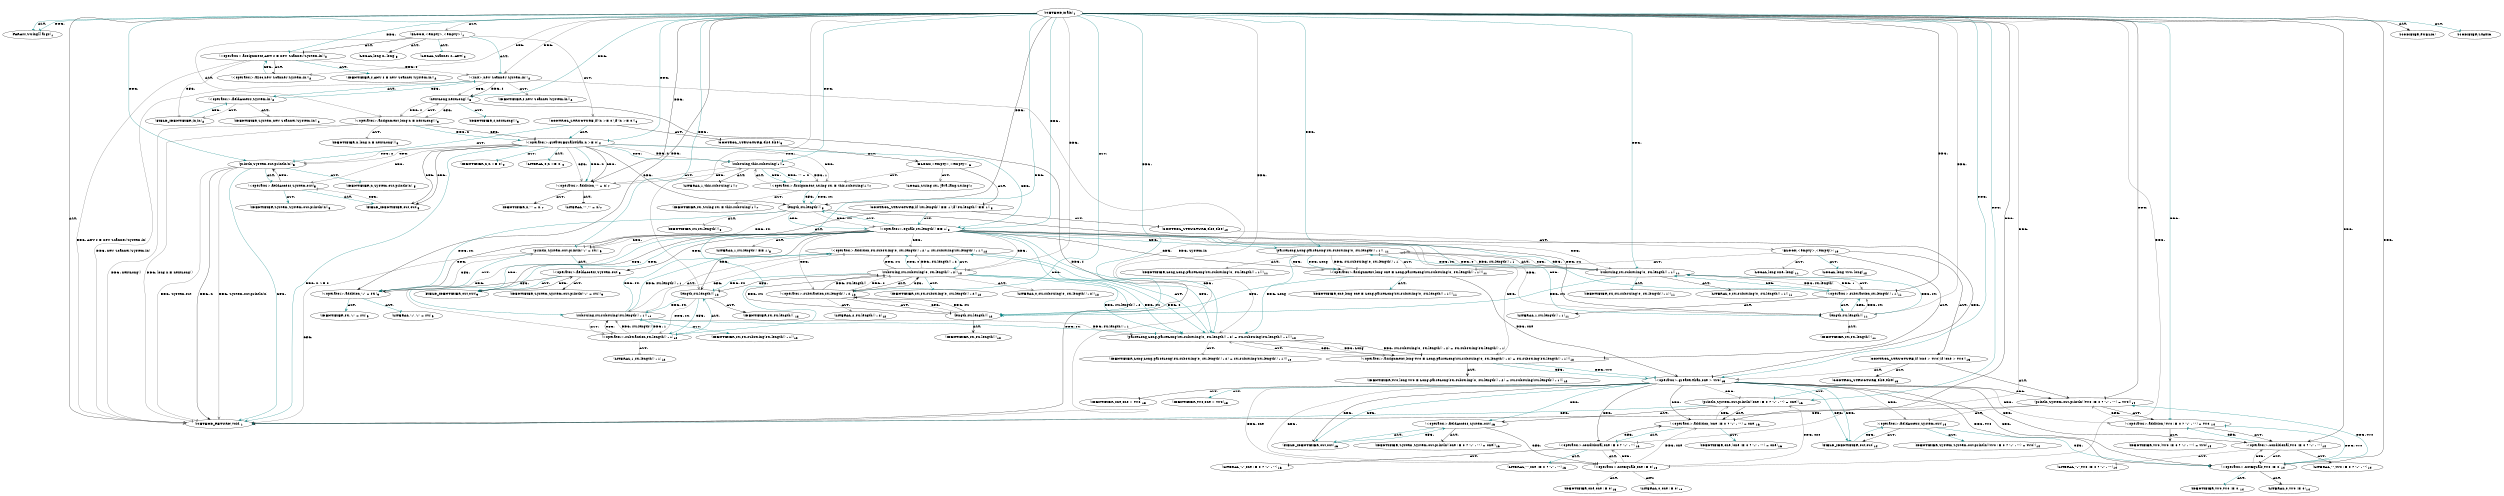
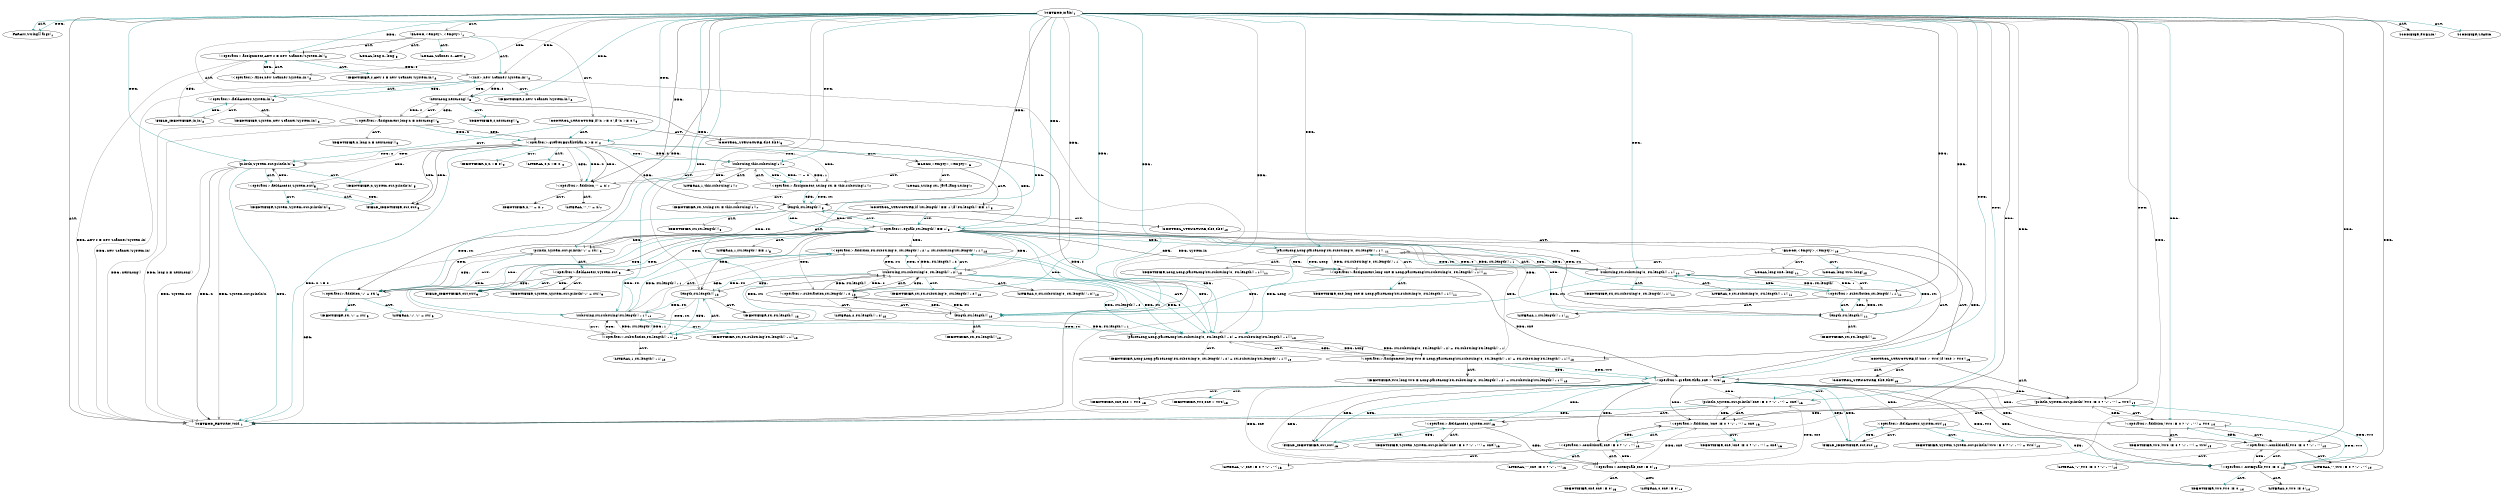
edge "(METHOD,main)" -> "(substring,str.substring(str.length() - 1))": added, label "DDG:"
edge "(METHOD,main)" -> "(<operator>.subtraction,str.length() - 2)": label "AST: " -> "DDG: "
edge "(substring,str.substring(0, str.length() - 2))" -> "(LITERAL,0,str.substring(0, str.length() - 2))": color gray40 -> black
